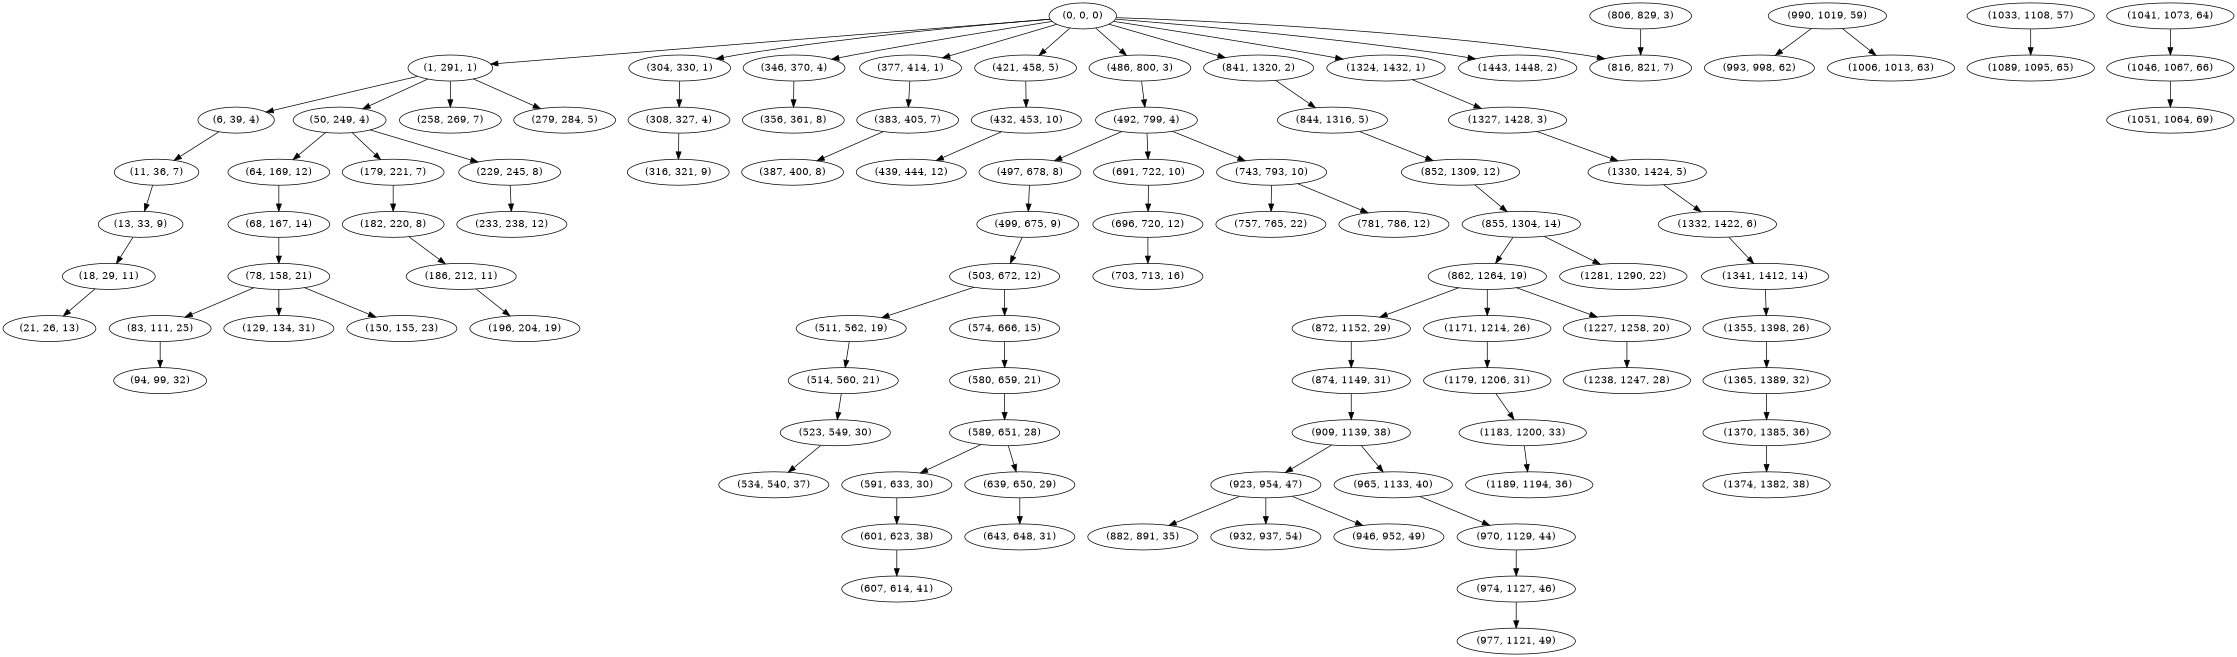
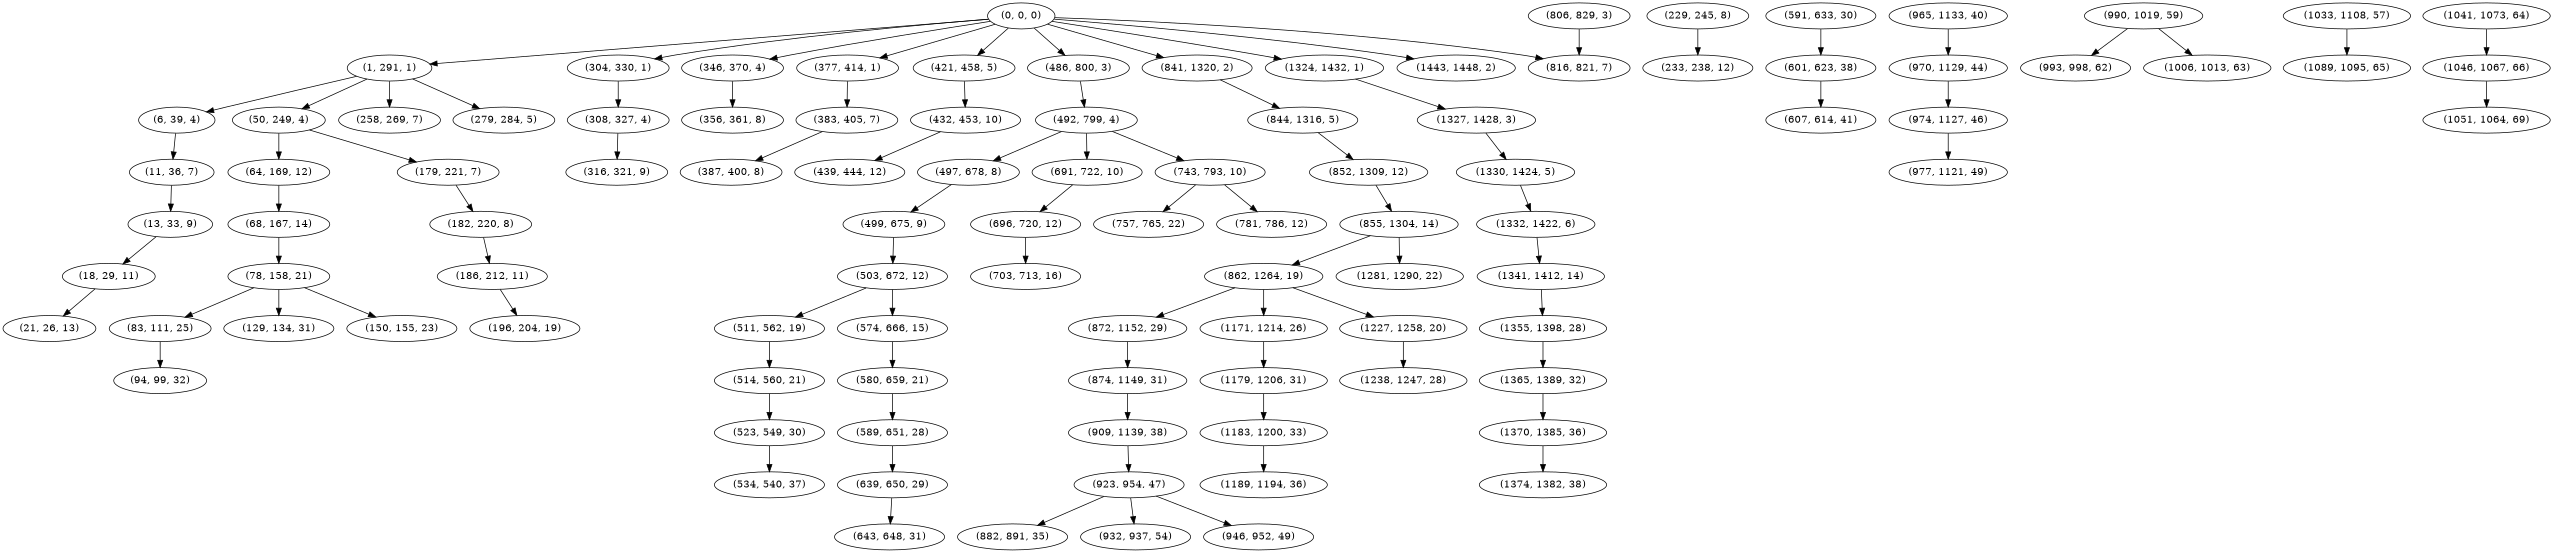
edge "(50, 249, 4)" -> "(229, 245, 8)": removed
node "(1355, 1398, 26)": label "(1355, 1398, 26)" -> "(1355, 1398, 28)"
edge "(909, 1139, 38)" -> "(965, 1133, 40)": removed
edge "(589, 651, 28)" -> "(591, 633, 30)": removed
